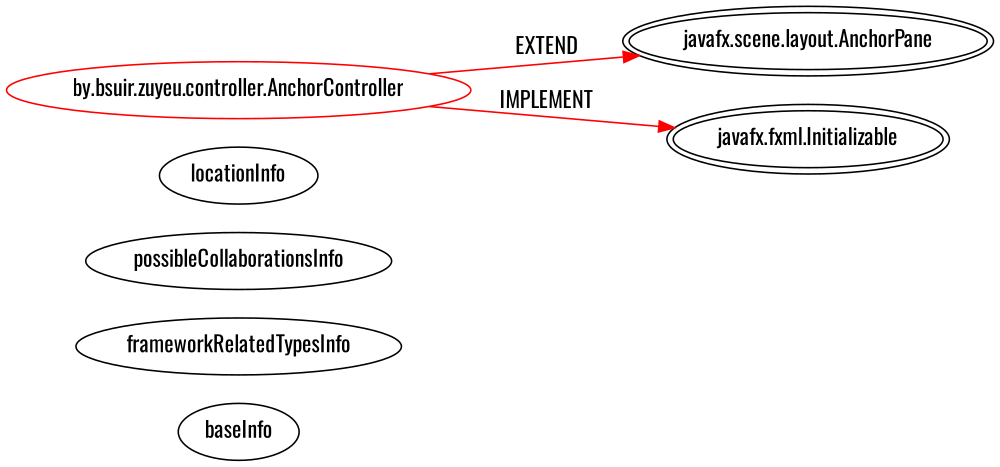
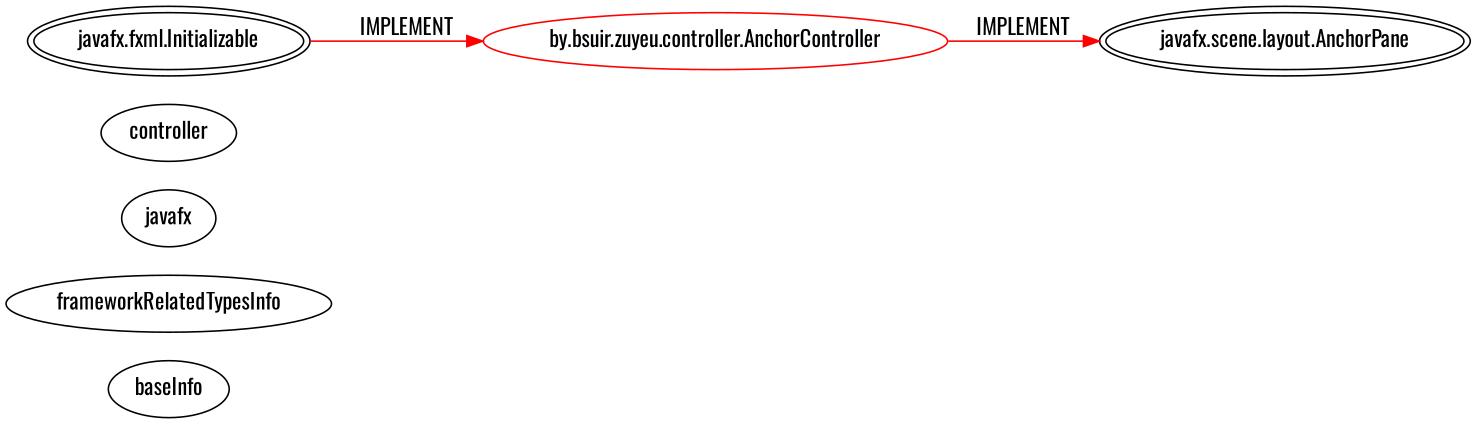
edge "by.bsuir.zuyeu.controller.AnchorController" -> "javafx.scene.layout.AnchorPane": label "EXTEND" -> "IMPLEMENT"
edge "by.bsuir.zuyeu.controller.AnchorController" -> "javafx.fxml.Initializable": reversed
node "locationInfo": label "locationInfo" -> "controller"
node "possibleCollaborationsInfo": label "possibleCollaborationsInfo" -> "javafx"
